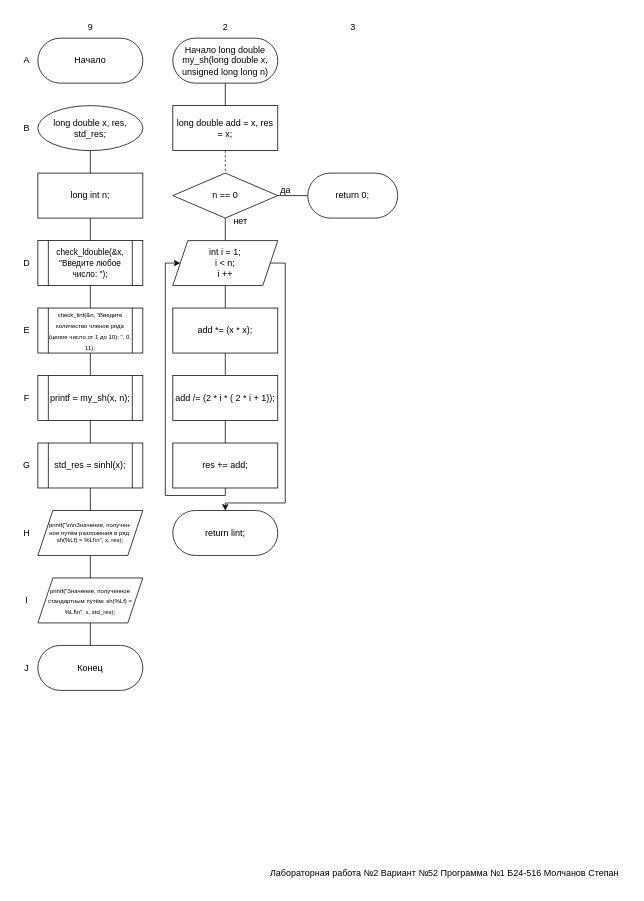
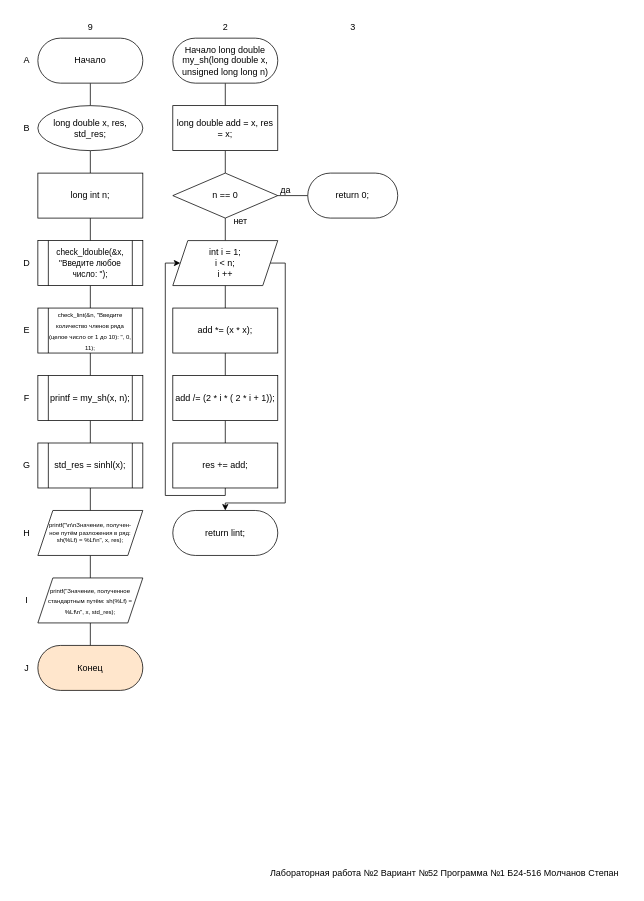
edge "Начало" -- "long double x, res, std_res;": added
edge "long double add = x, res = x;" -- "n == 0": style dashed -> solid
node "Конец": fillcolor #ffffff -> #ffe6cc
